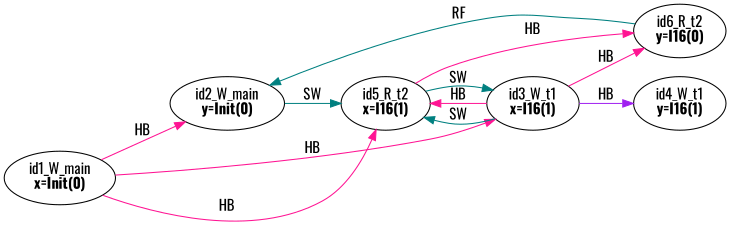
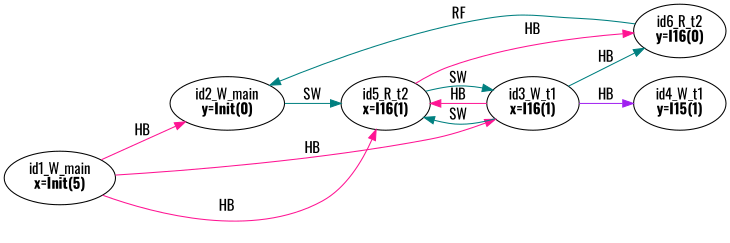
edge "id3_W_t1" -> "id6_R_t2": color deeppink -> teal
node "id4_W_t1": text "y=I16(1)" -> "y=I15(1)"
node "id1_W_main": text "x=Init(0)" -> "x=Init(5)"
